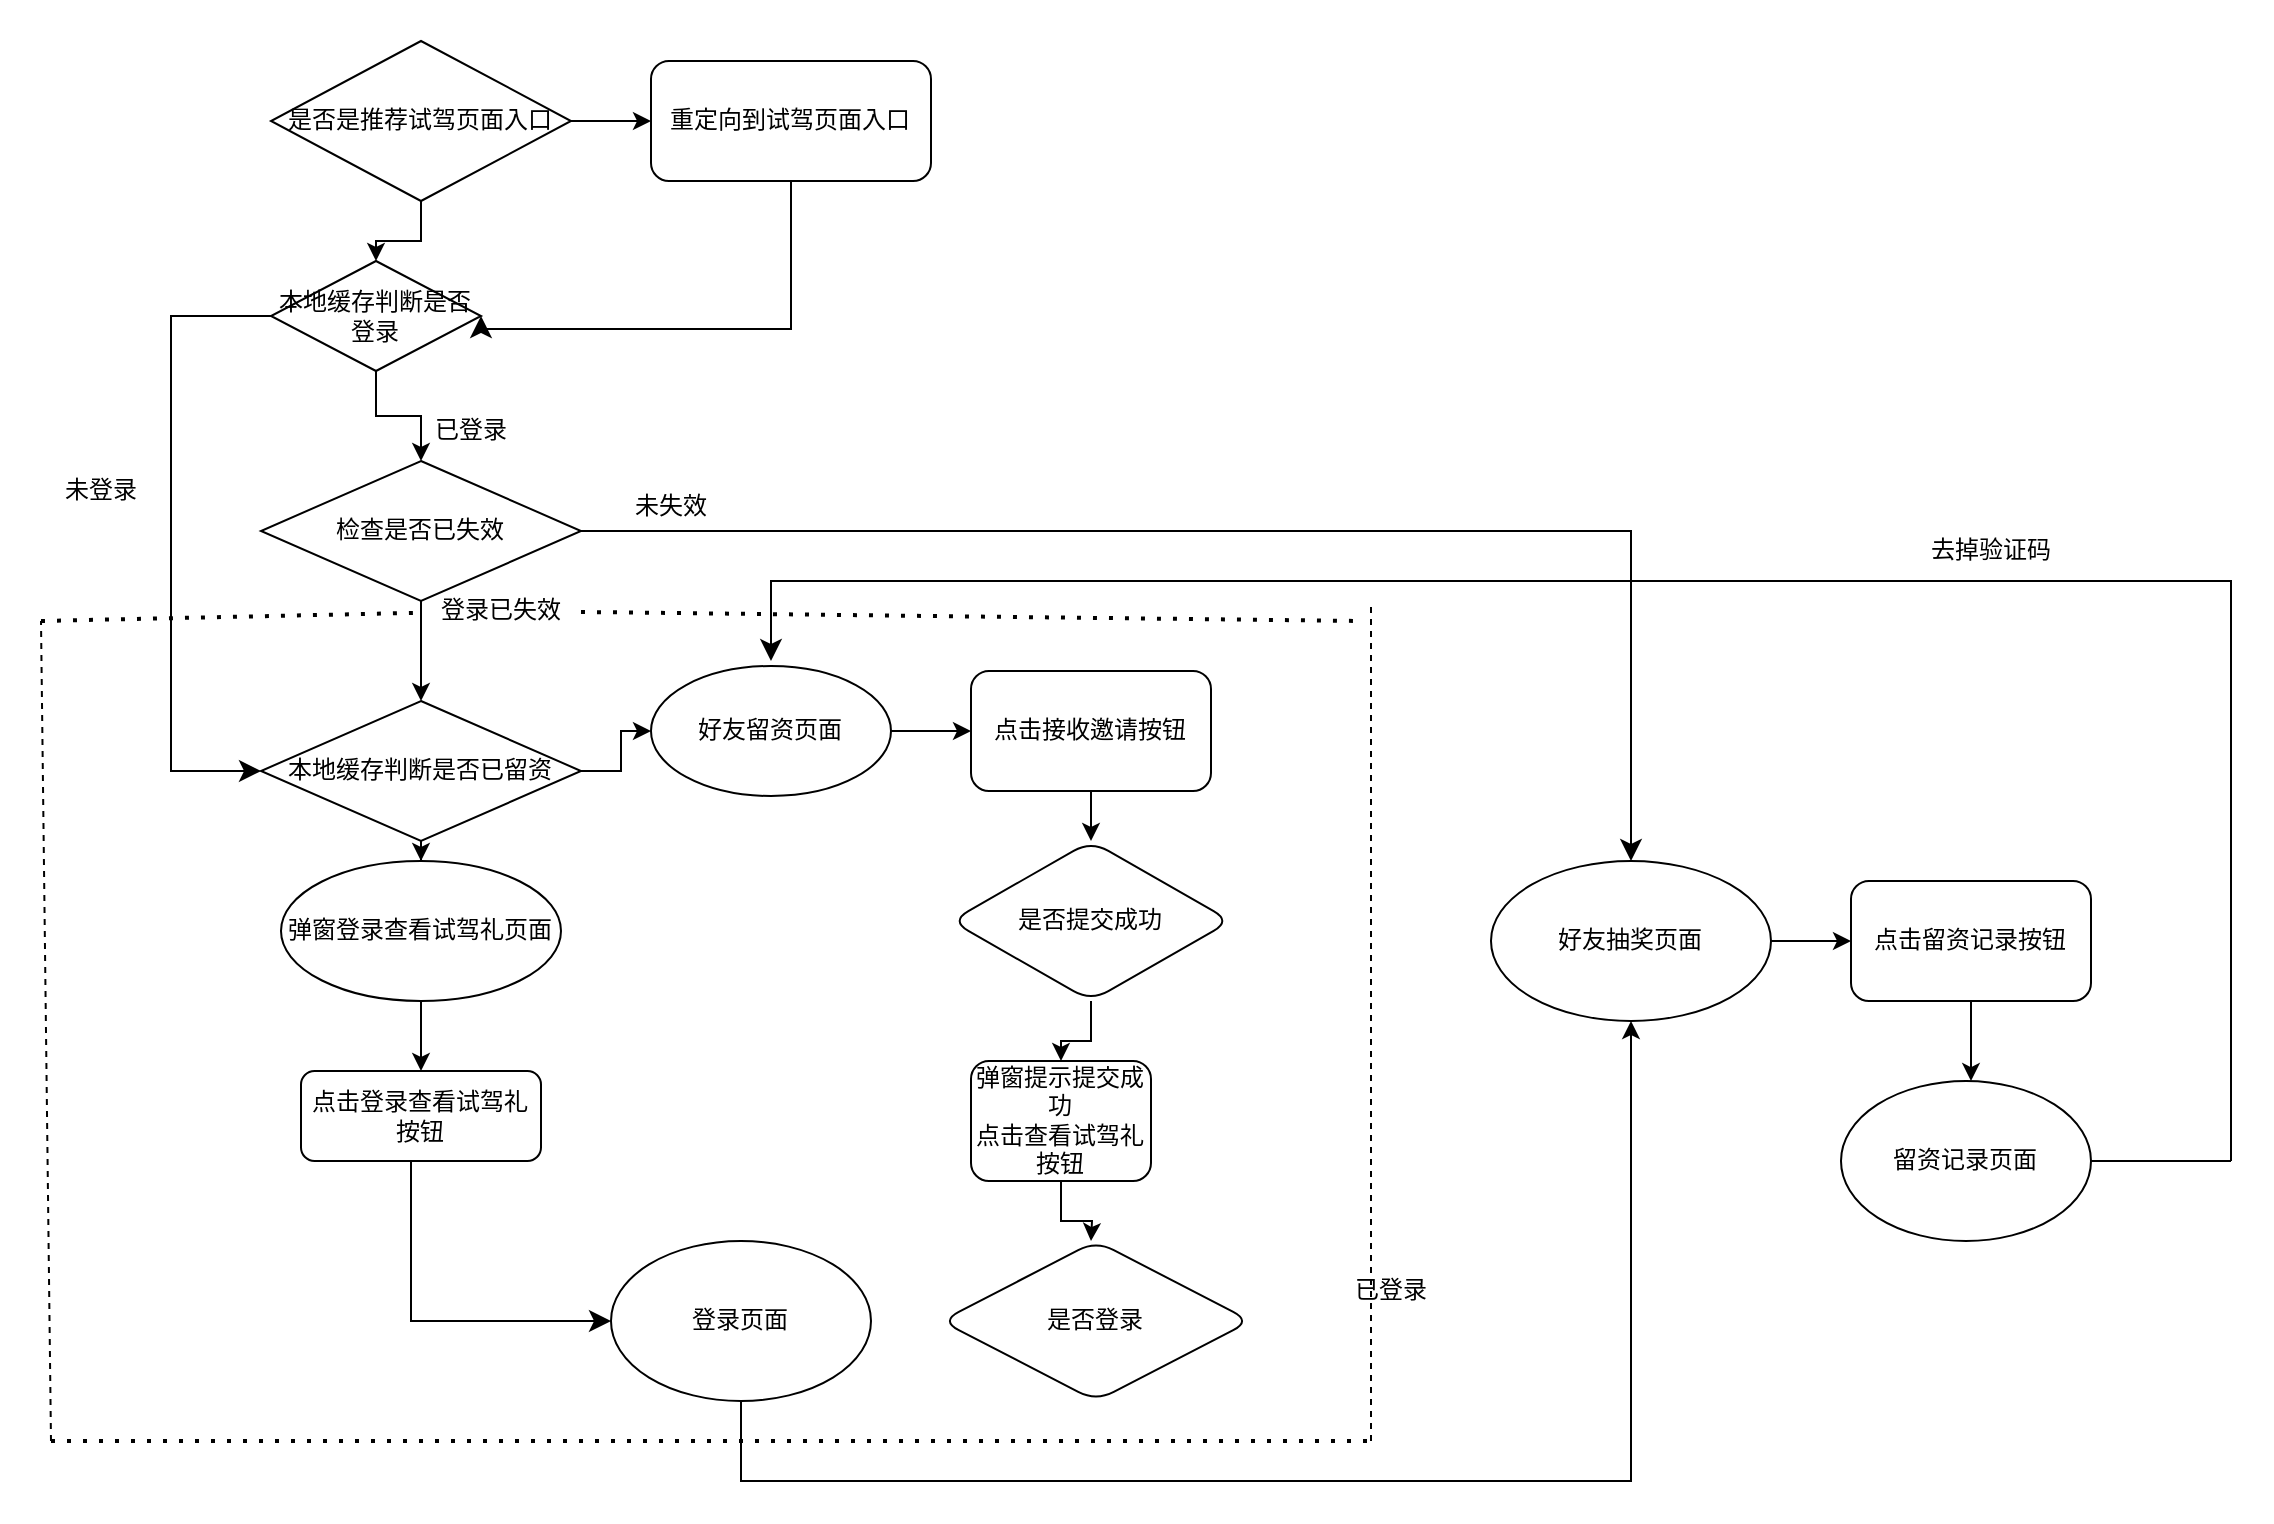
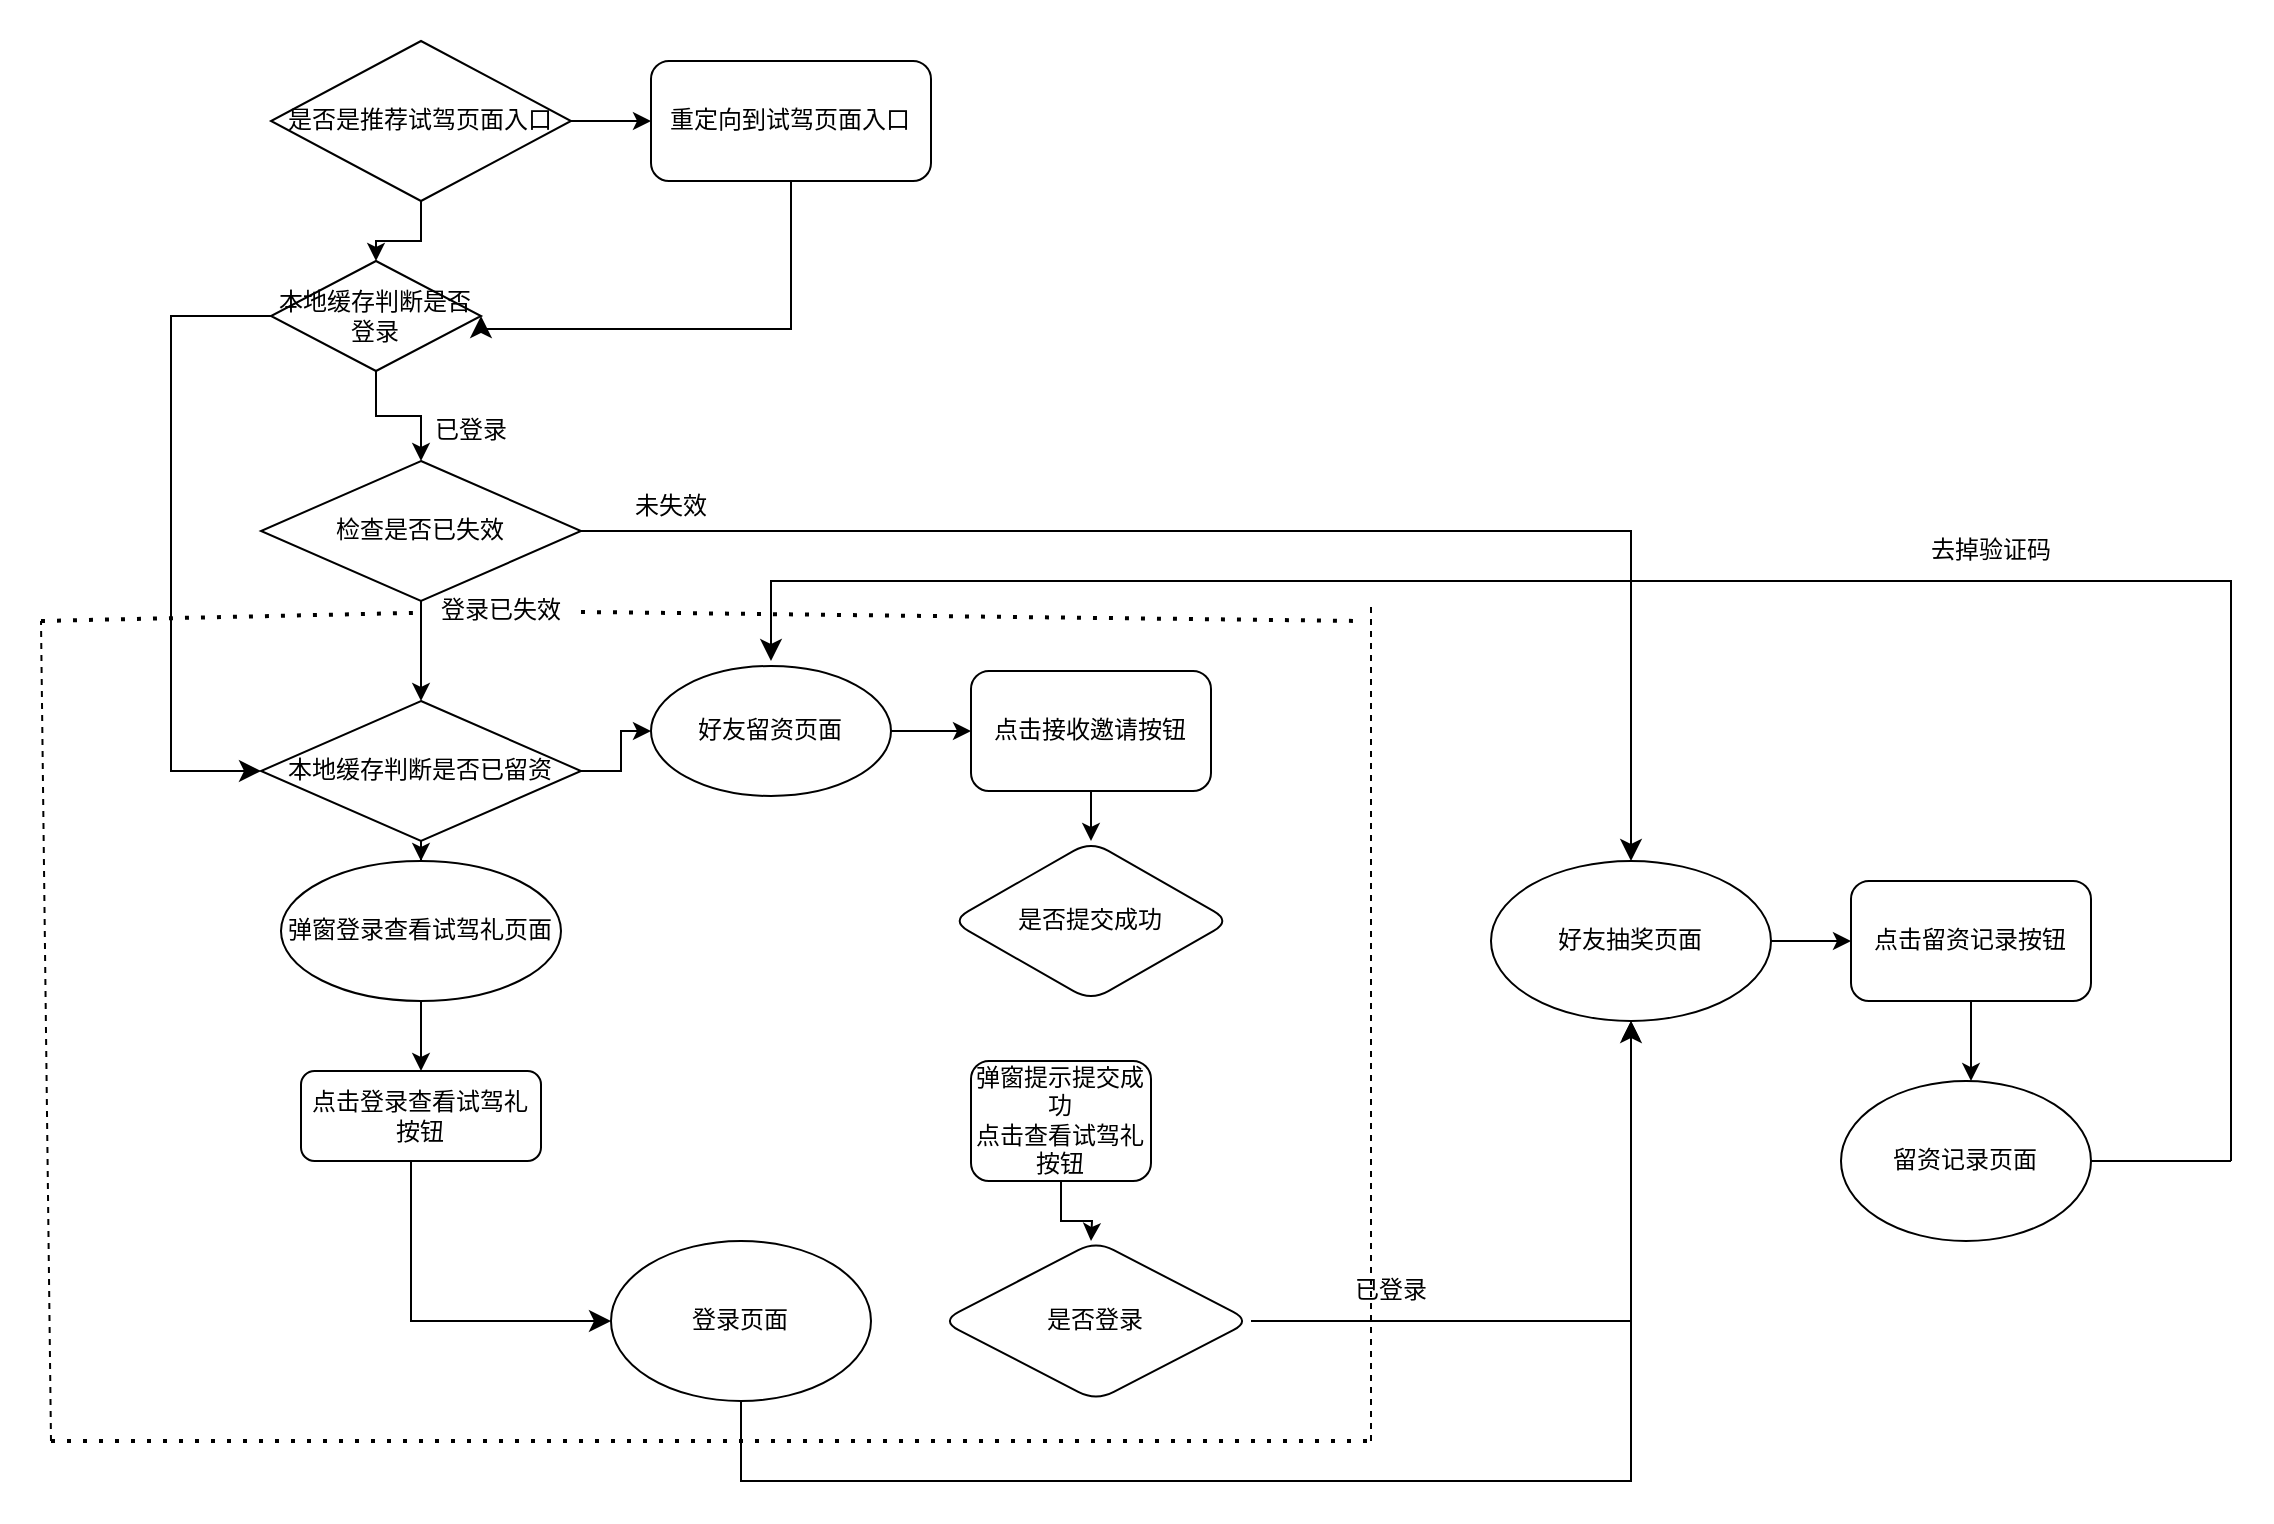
node "未登录": removed
edge "是否提交成功" -> "弹窗提示提交成功 点击查看试驾礼按钮": removed
edge "是否登录" -> "好友抽奖页面": added
